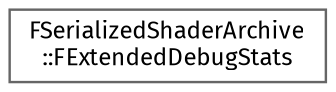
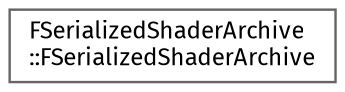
node "FSerializedShaderArchive ::FExtendedDebugStats": label "FSerializedShaderArchive ::FExtendedDebugStats" -> "FSerializedShaderArchive ::FSerializedShaderArchive"
